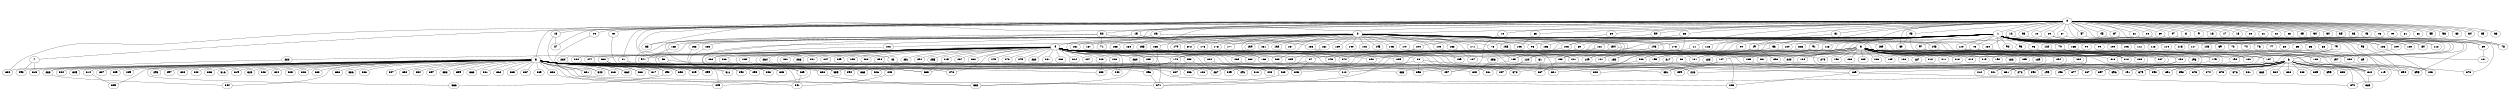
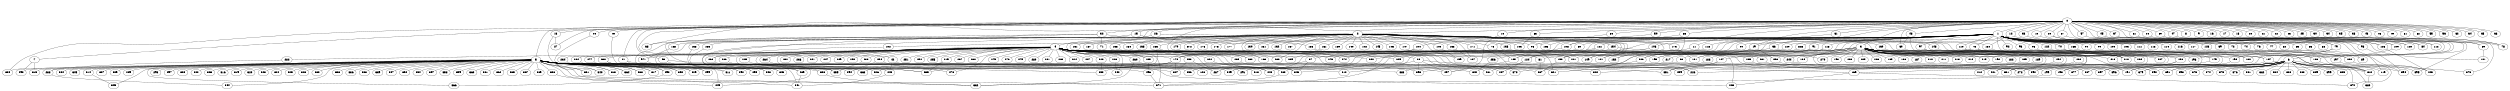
edge "5" -- "318": added
node "339": added
